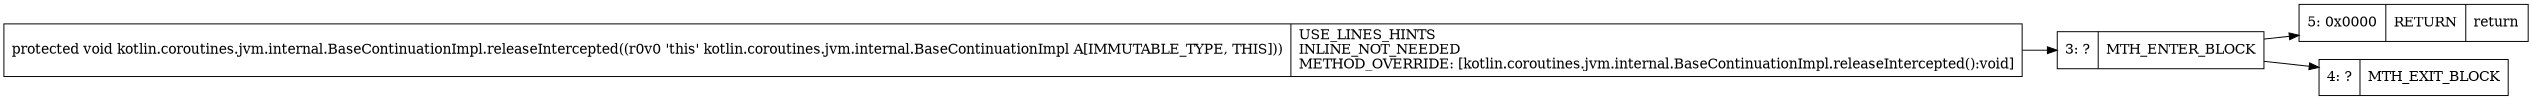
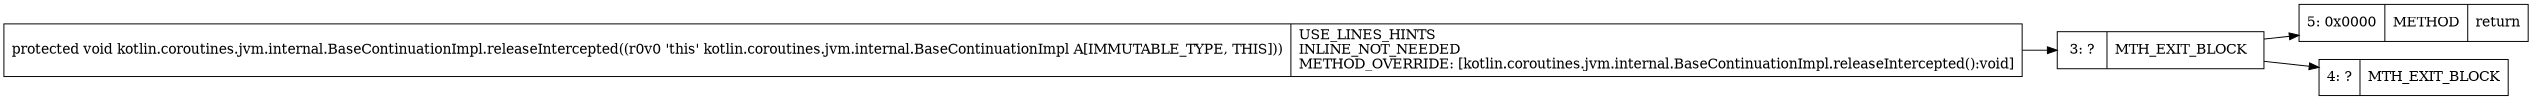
node "5: 0x0000": text "RETURN" -> "METHOD"
node "3: ?": text "MTH_ENTER_BLOCK" -> "MTH_EXIT_BLOCK"
